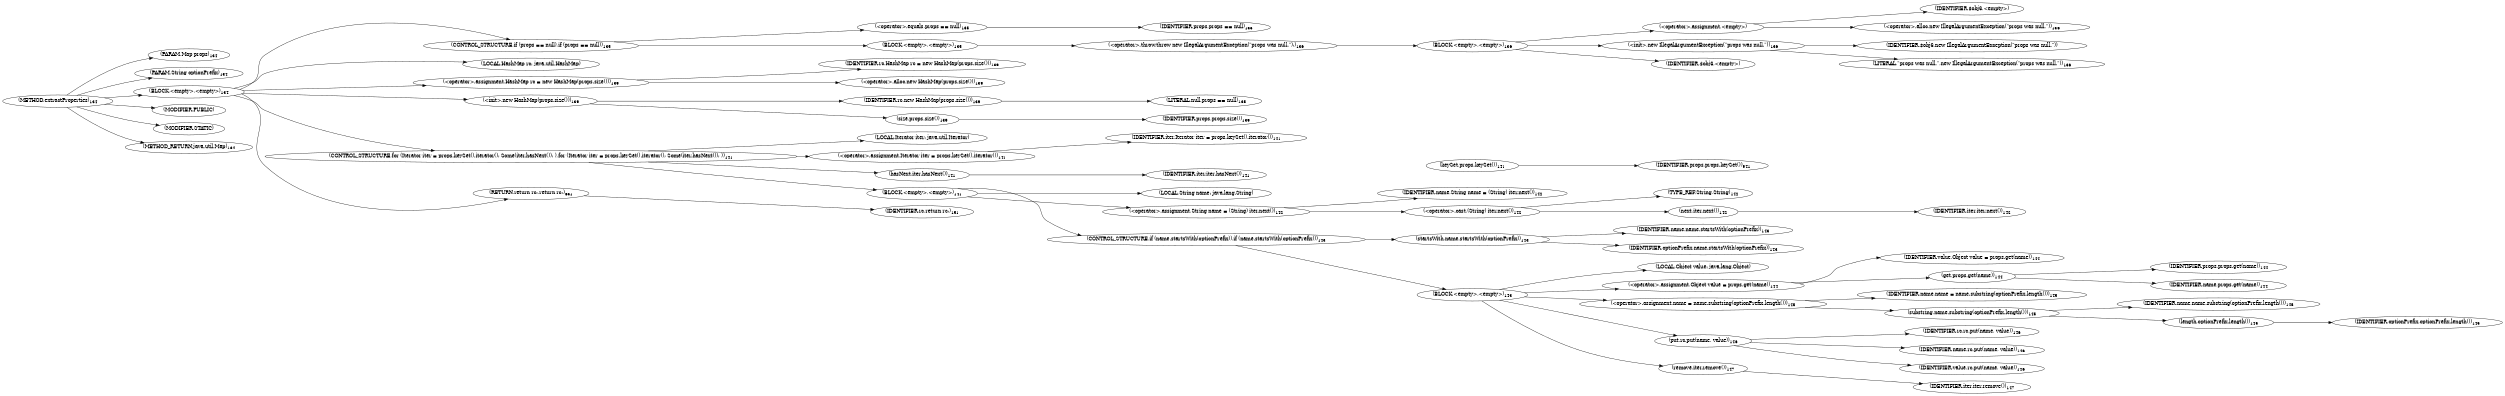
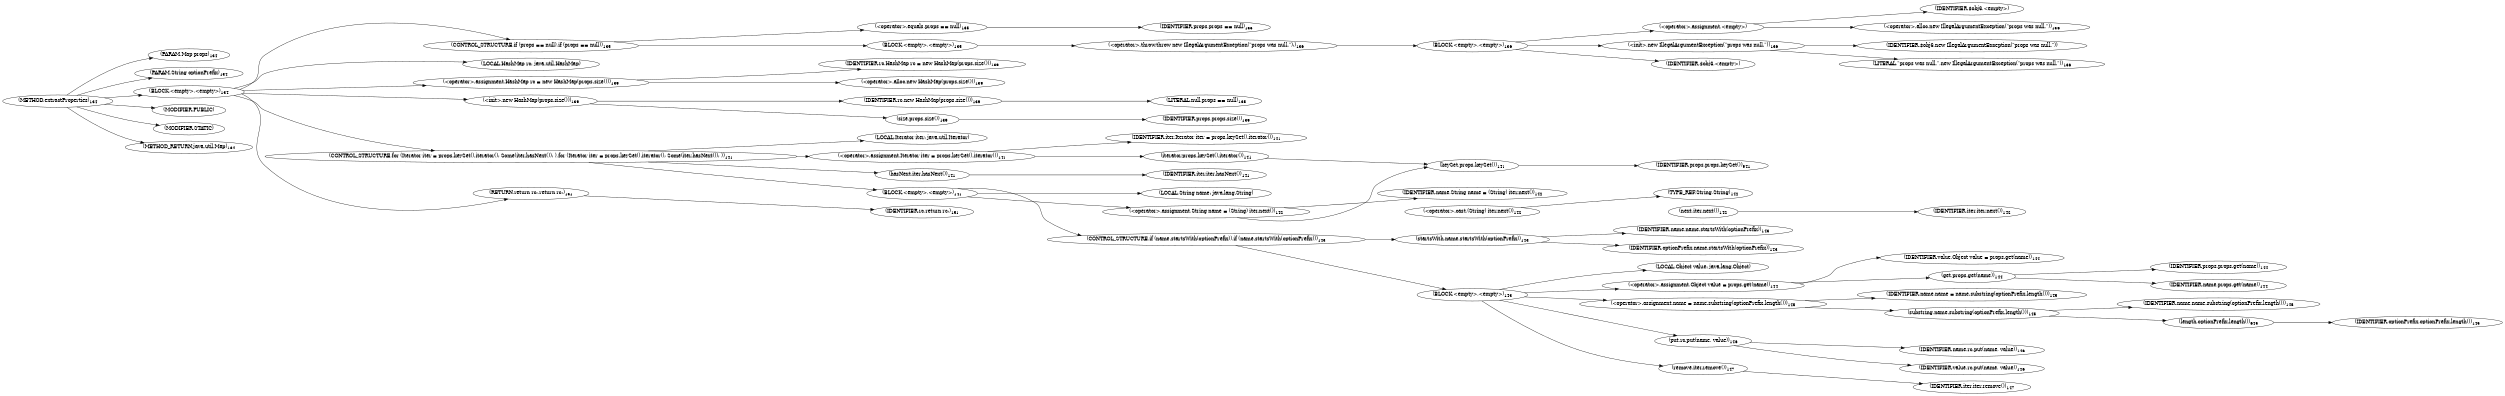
node "(iterator,props.keySet().iterator())": added
node "(RETURN,return rc;,return rc;)": text "651" -> "151"
edge "(<operator>.assignment,String name = (String) iter.next())" -> "(<operator>.cast,(String) iter.next())": now "(<operator>.assignment,String name = (String) iter.next())" -> "(keySet,props.keySet())"
edge "(<operator>.cast,(String) iter.next())" -> "(next,iter.next())": removed
node "(length,optionPrefix.length())": text "145" -> "645"
node "(IDENTIFIER,rc,rc.put(name, value))": removed
